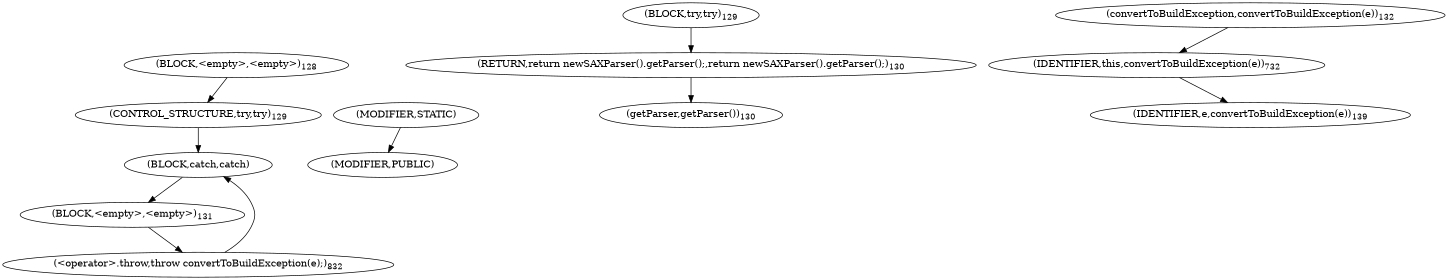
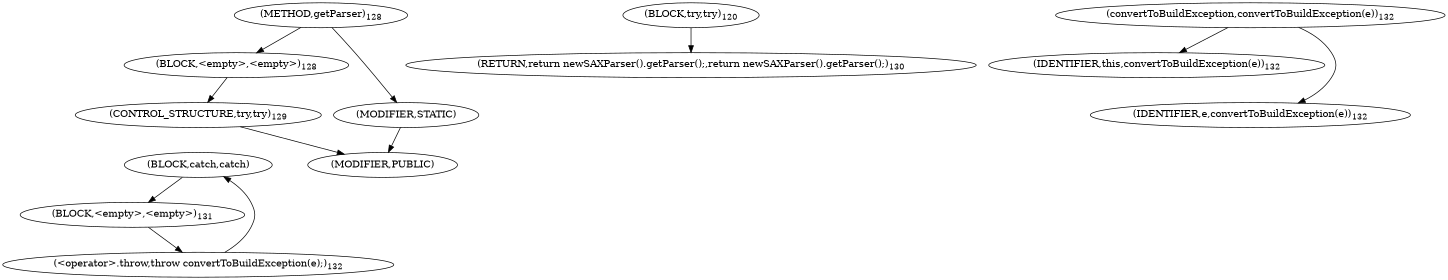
node "(BLOCK,try,try)": text "129" -> "120"
node "(METHOD,getParser)": added
node "(IDENTIFIER,this,convertToBuildException(e))": text "732" -> "132"
edge "(IDENTIFIER,this,convertToBuildException(e))" -> "(IDENTIFIER,e,convertToBuildException(e))": now "(convertToBuildException,convertToBuildException(e))" -> "(IDENTIFIER,e,convertToBuildException(e))"
node "(IDENTIFIER,e,convertToBuildException(e))": text "139" -> "132"
node "(getParser,getParser())": removed
edge "(CONTROL_STRUCTURE,try,try)" -> "(BLOCK,catch,catch)": now "(CONTROL_STRUCTURE,try,try)" -> "(MODIFIER,PUBLIC)"
node "(<operator>.throw,throw convertToBuildException(e);)": text "832" -> "132"
